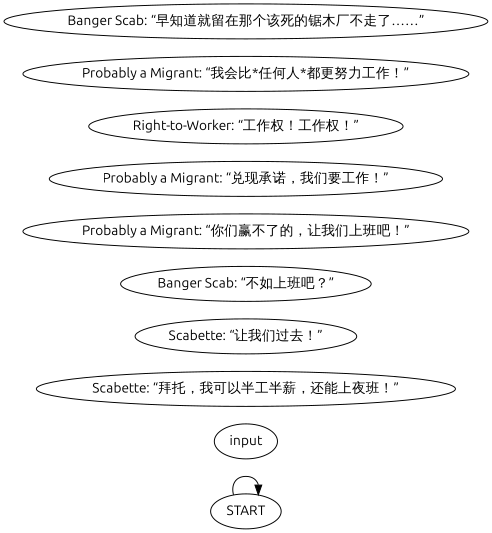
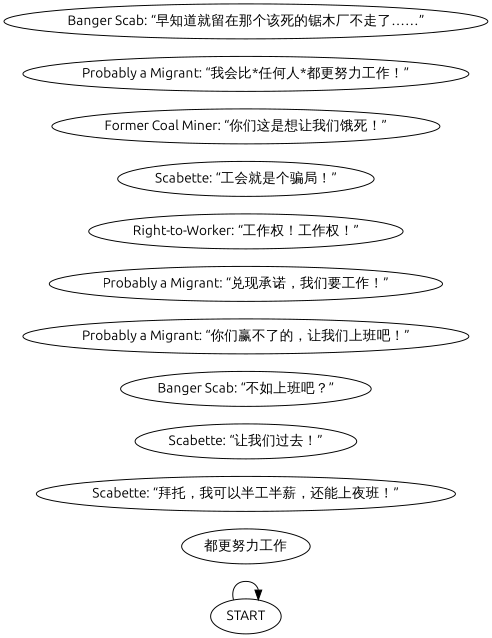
node "Former Coal Miner: “你们这是想让我们饿死！”": added
node "Scabette: “工会就是个骗局！”": added
node "input": label "input" -> "都更努力工作"
